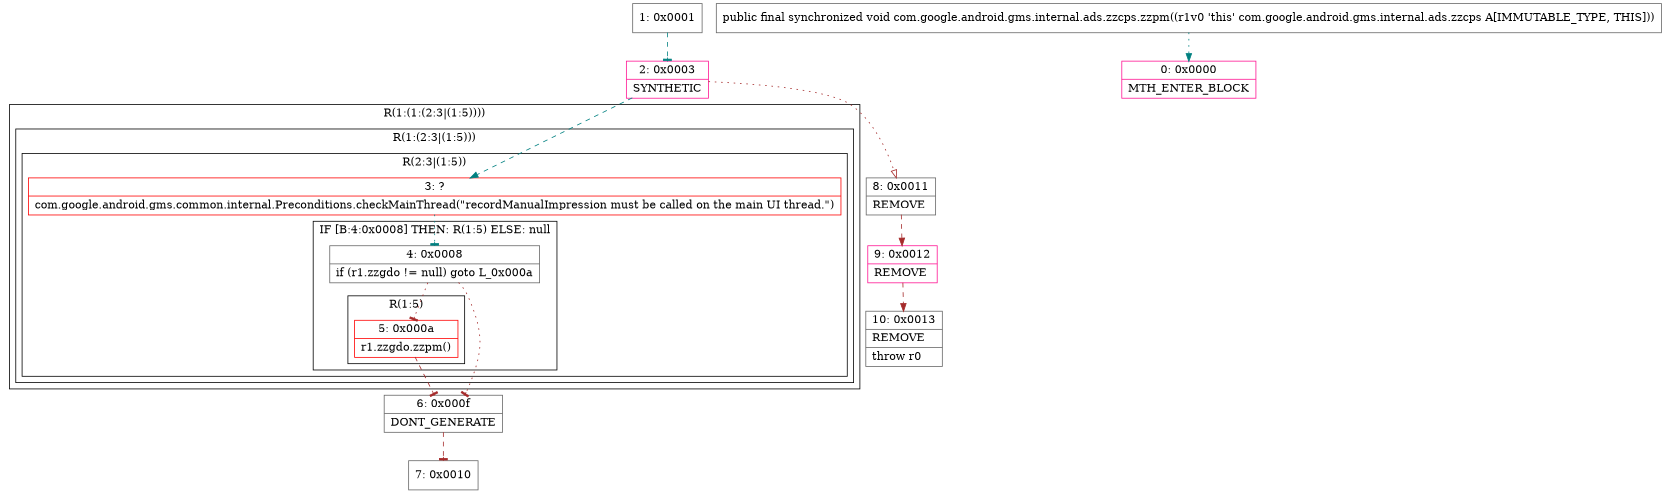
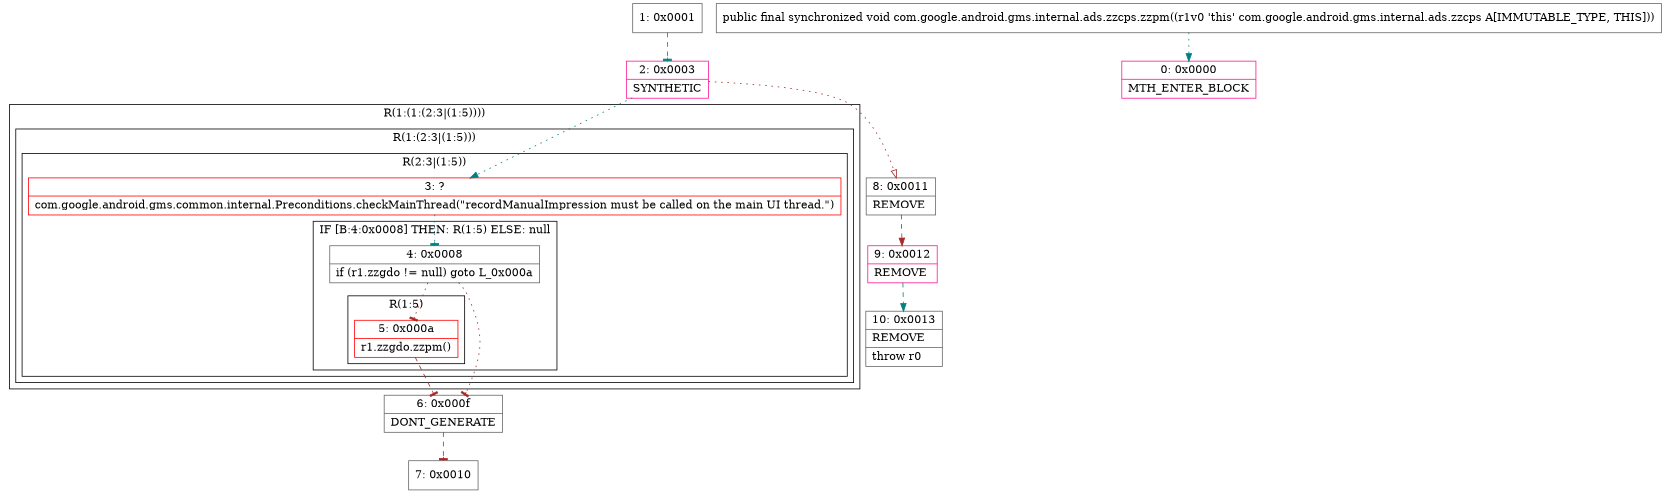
edge "2: 0x0003" -> "3: ?": style dashed -> dotted
edge "9: 0x0012" -> "10: 0x0013": color brown -> teal
